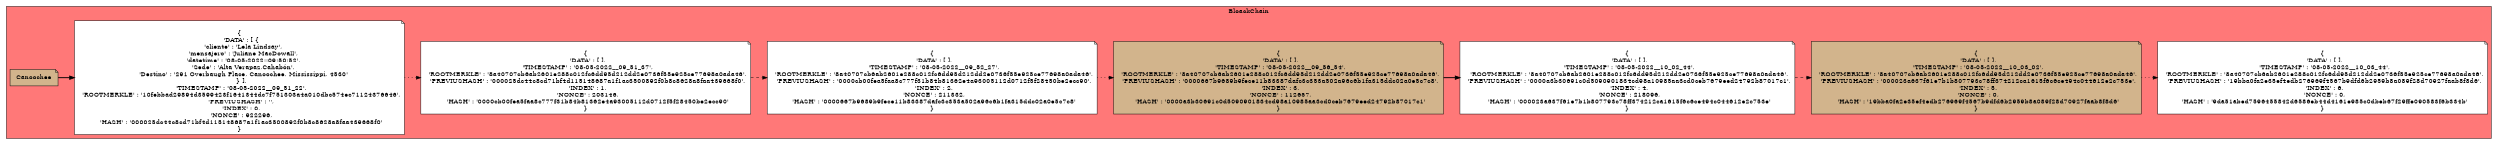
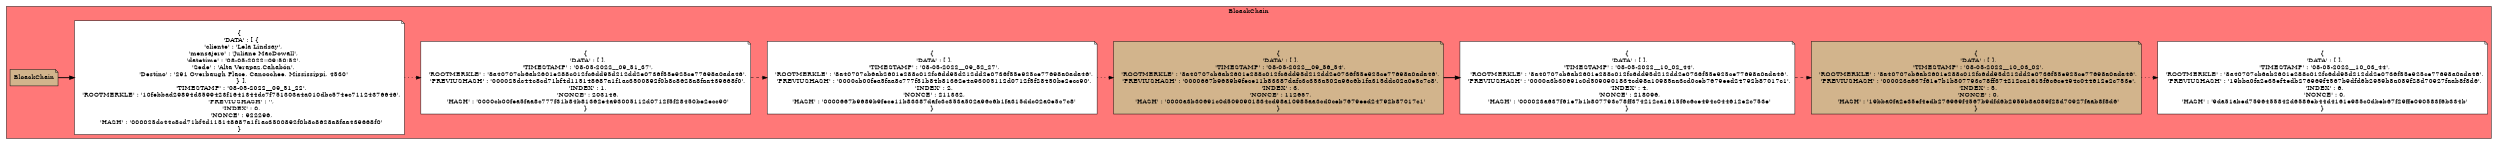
node "Canoochee": label "Canoochee" -> "BloackChain"
